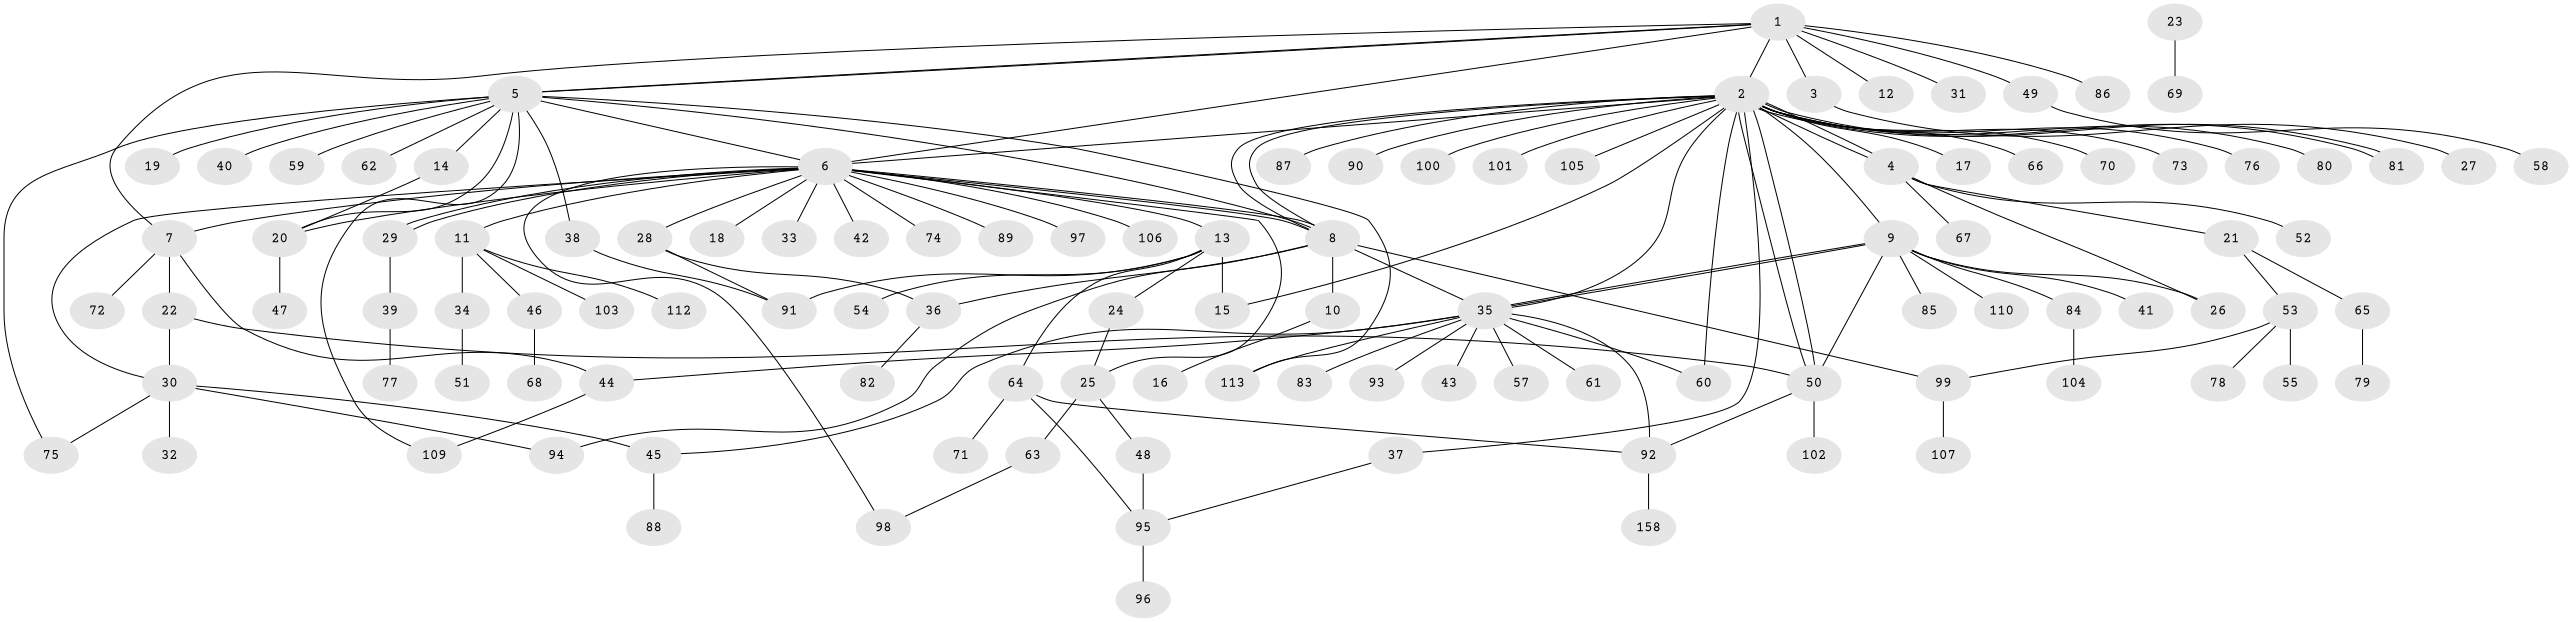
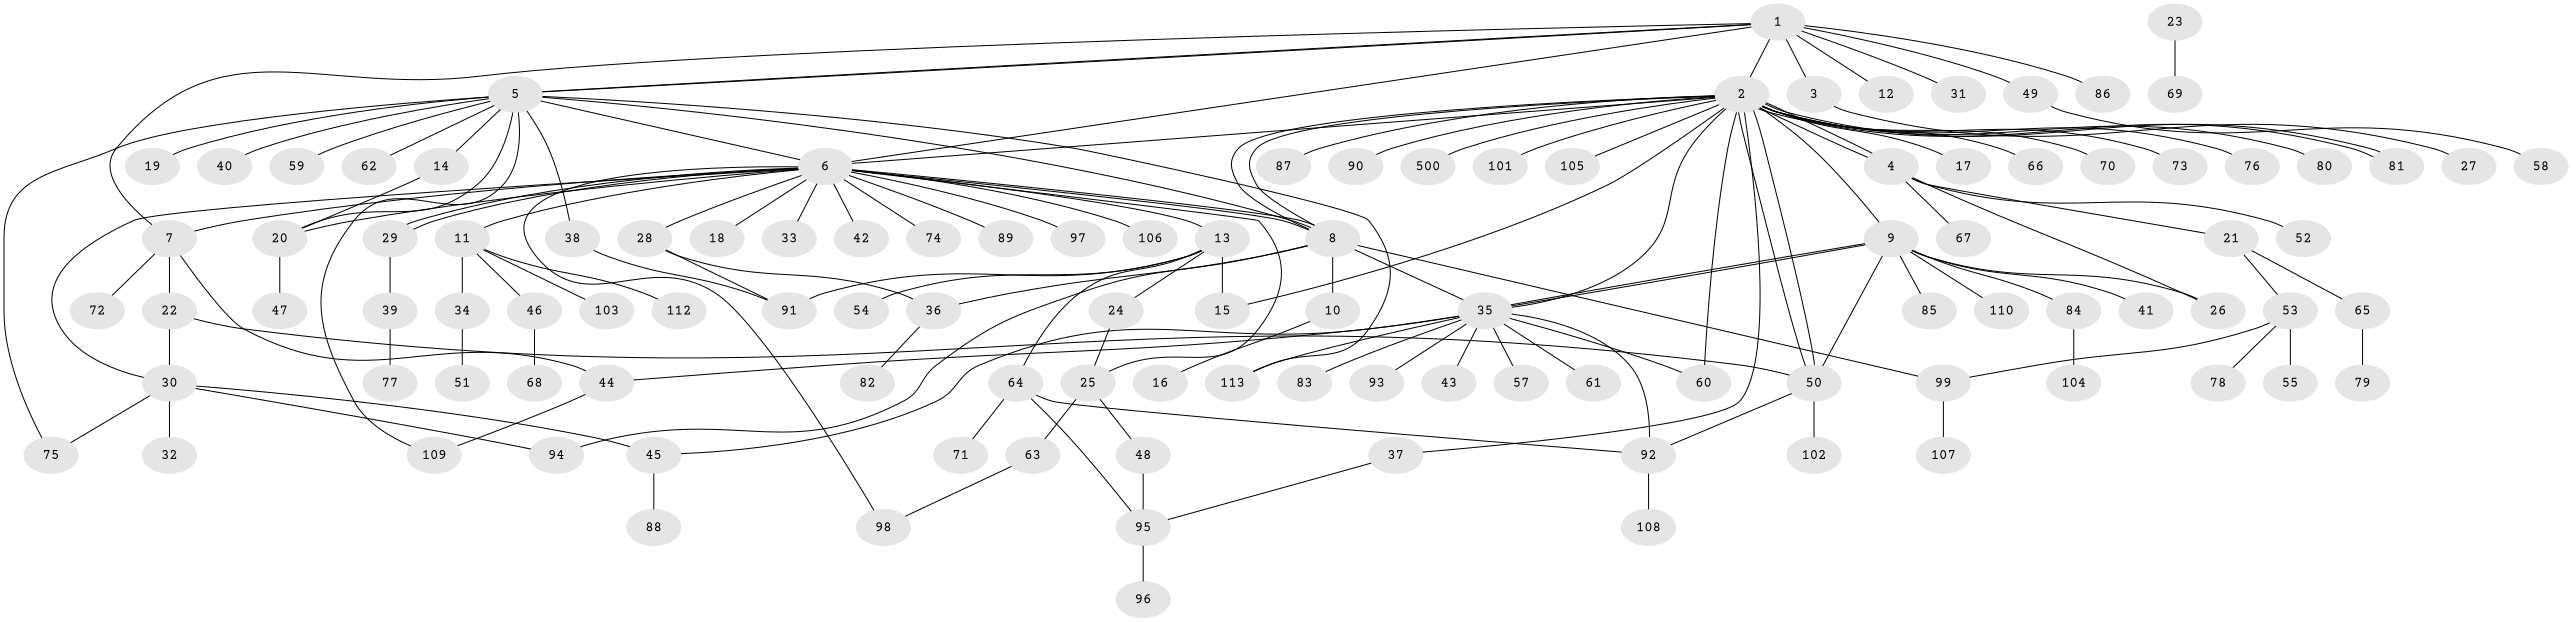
node "100": label "100" -> "500"
node "158": label "158" -> "108"
